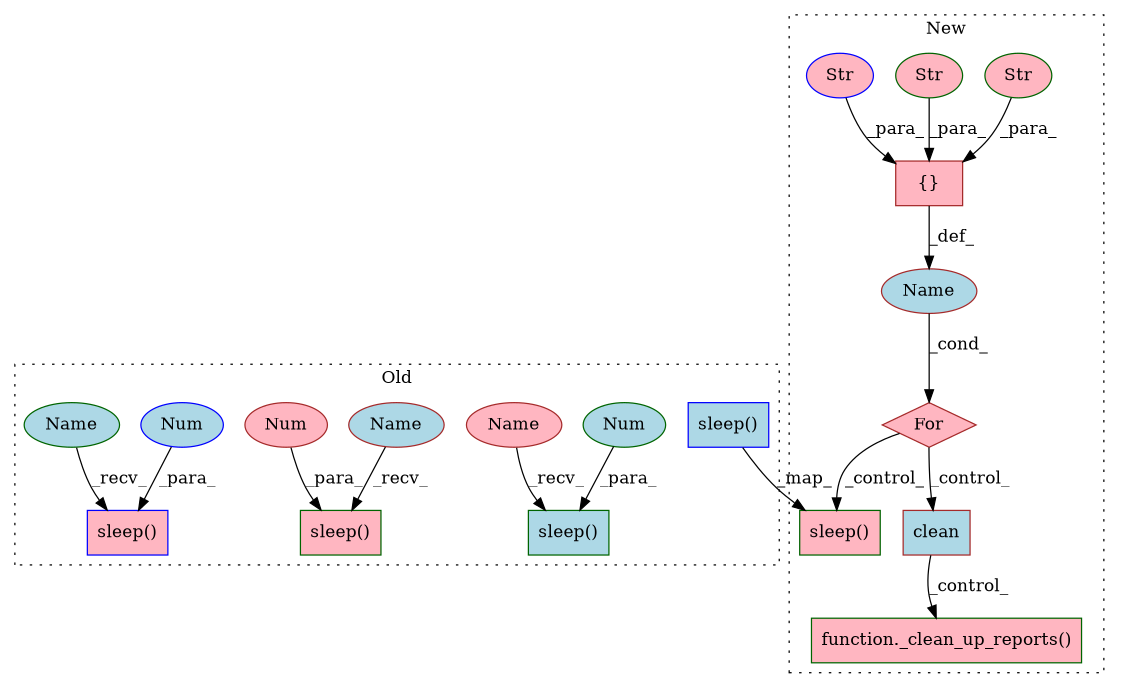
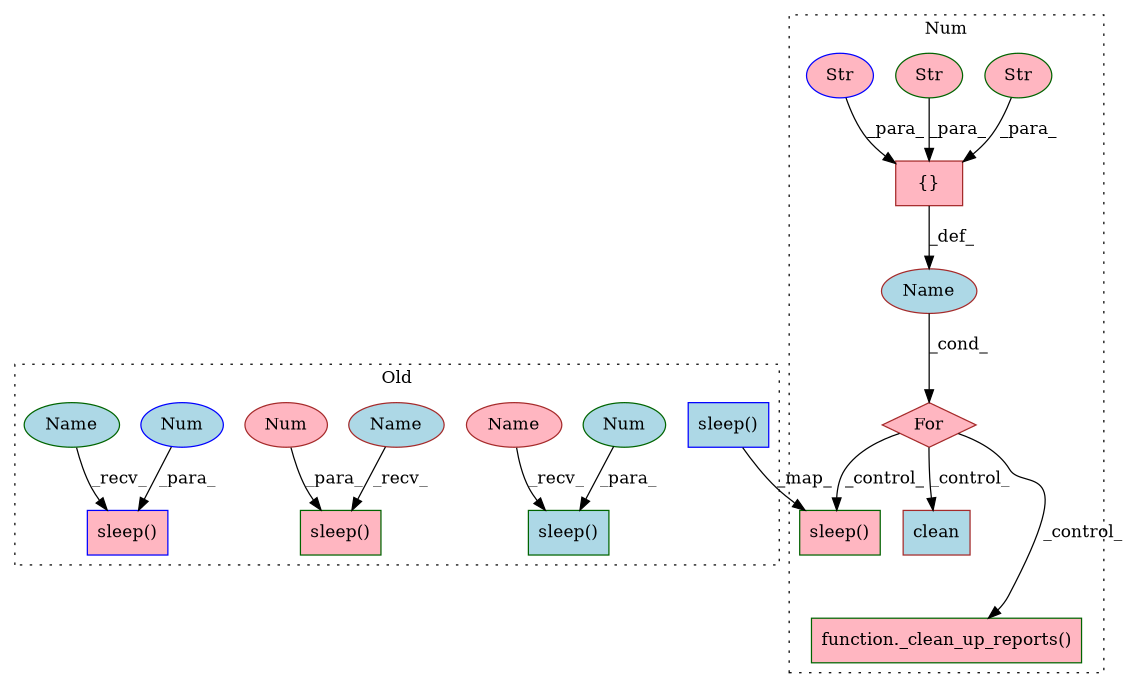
cluster "New": label "New" -> "Num"
edge "clean" -> "function._clean_up_reports()": now "For" -> "function._clean_up_reports()"
